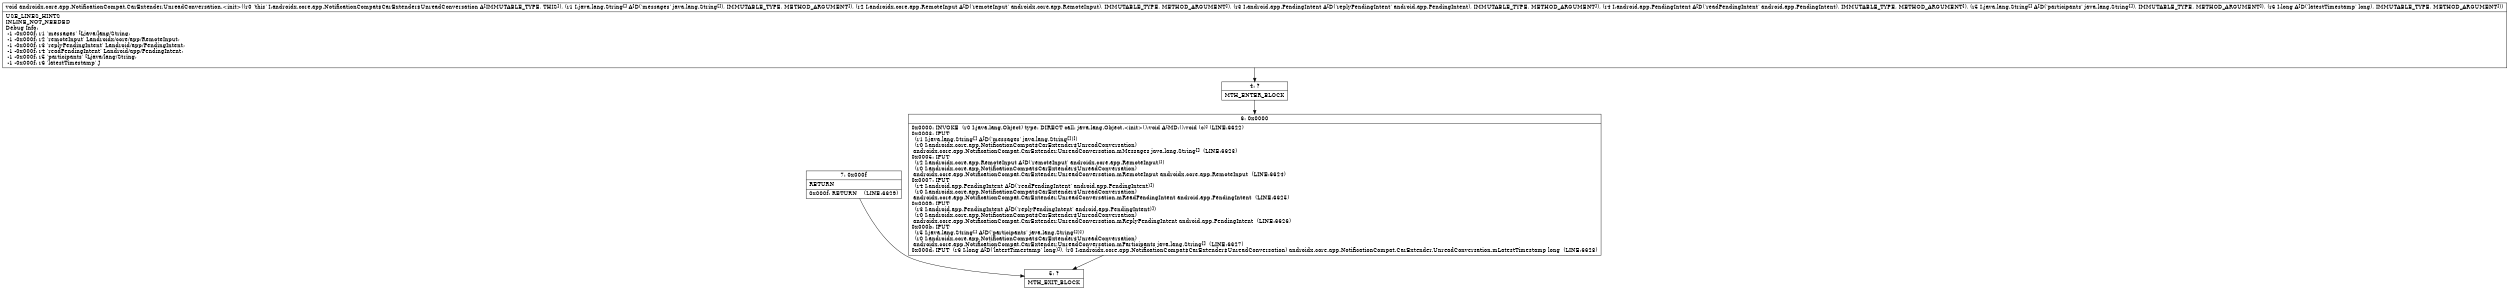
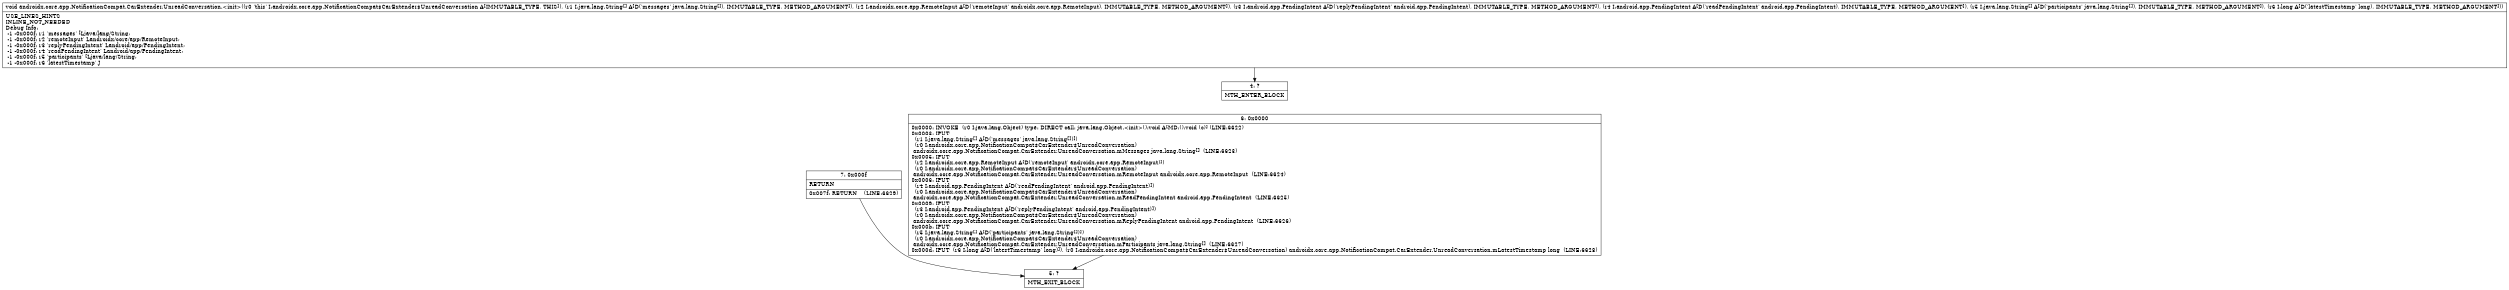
edge "4: ?" -> "6: 0x0000": removed
node "6: 0x0000": text "0x0007: IPUT" -> "0x0006: IPUT"
node "7: 0x000f": text "0x000f: RETURN    (LINE:6629)" -> "0x007f: RETURN    (LINE:6629)"
